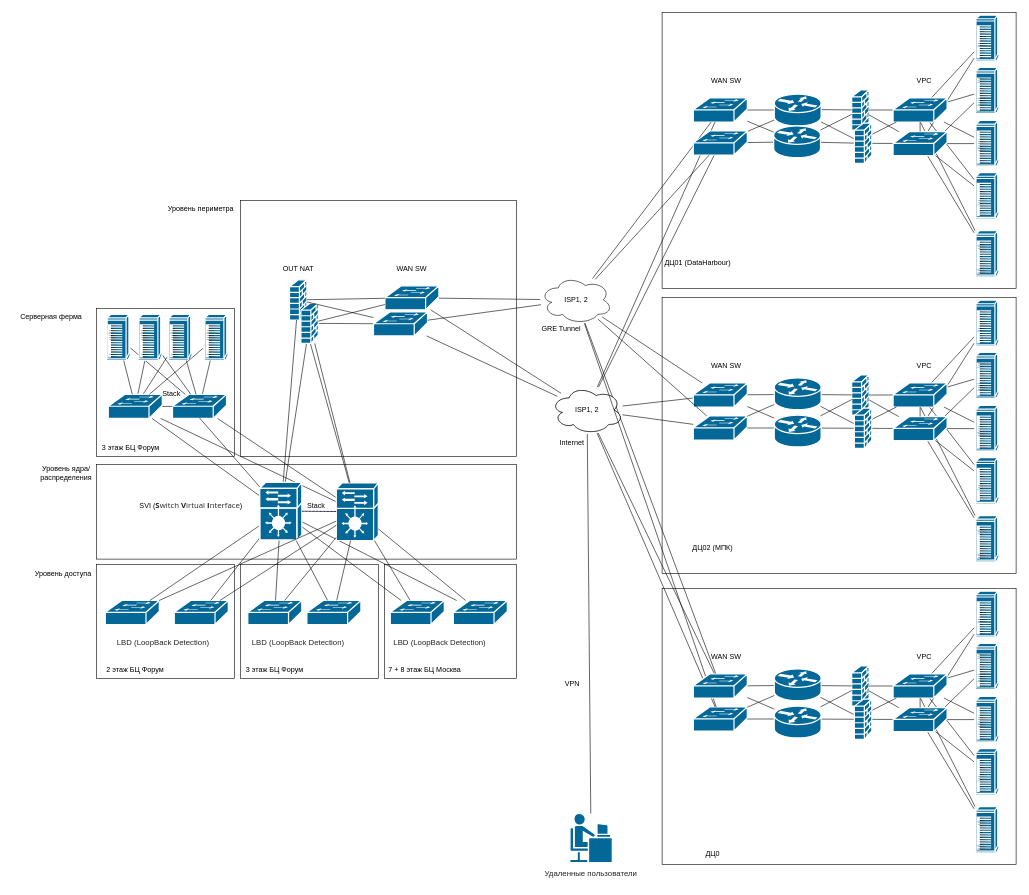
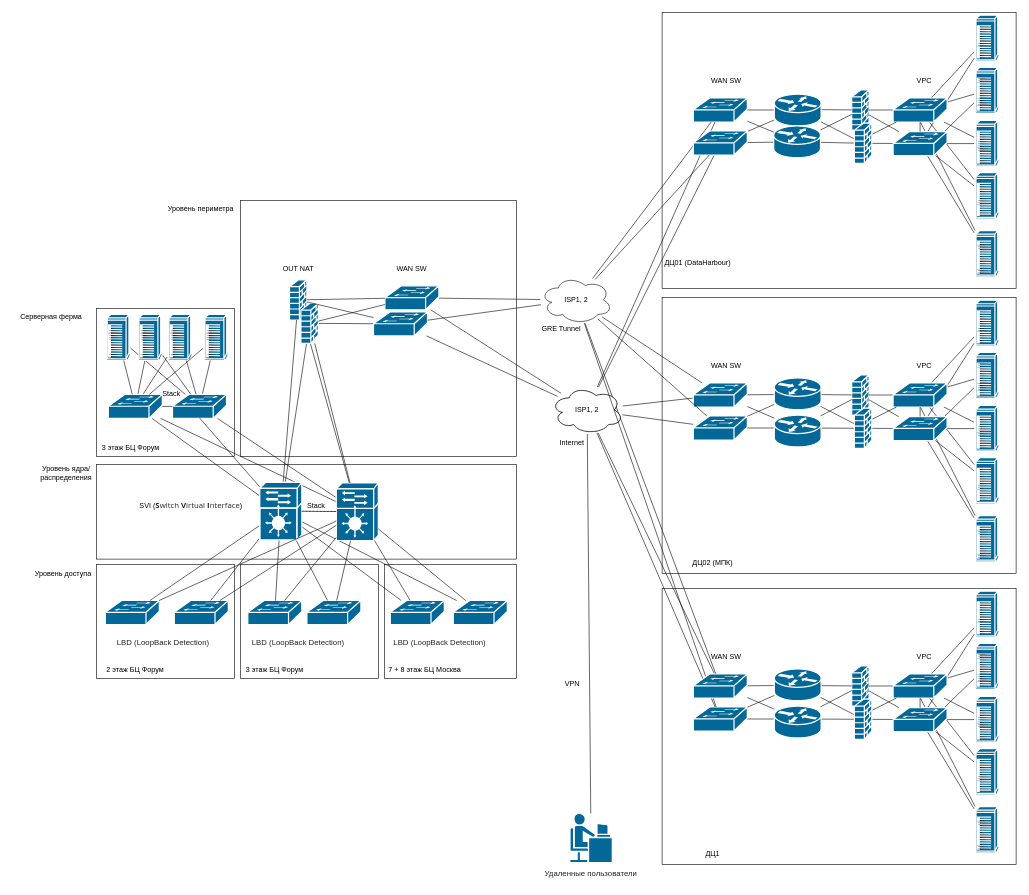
node "ДЦ02 (МПК)": moved (713, 548) -> (713, 563)
node "ДЦ0": label "ДЦ0" -> "ДЦ1"
